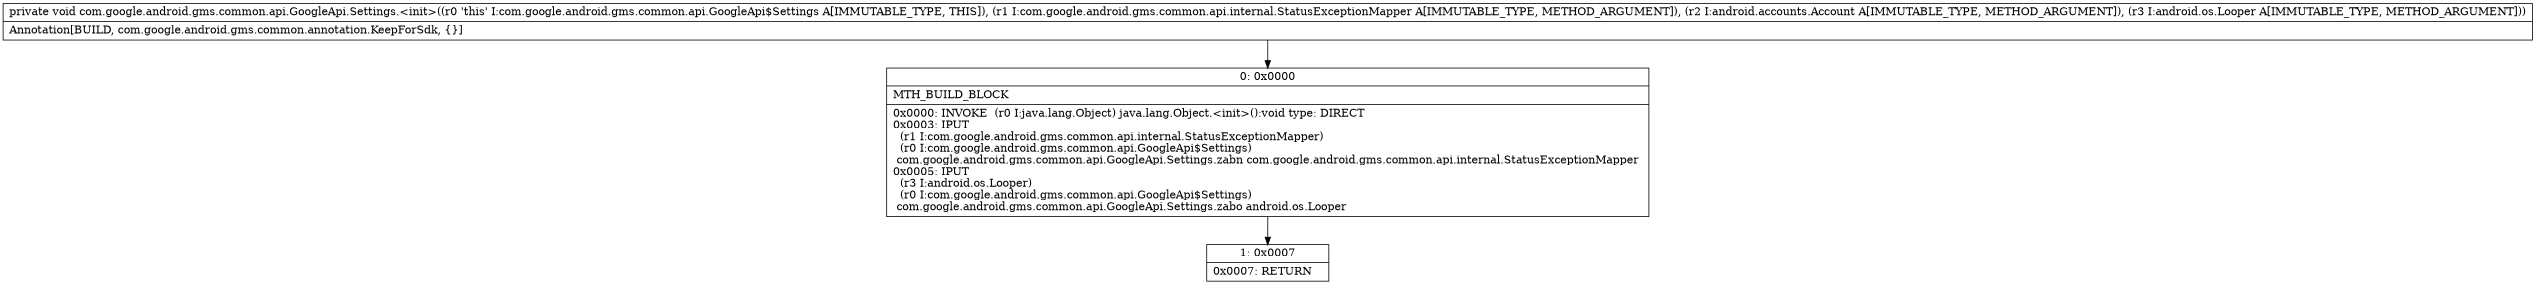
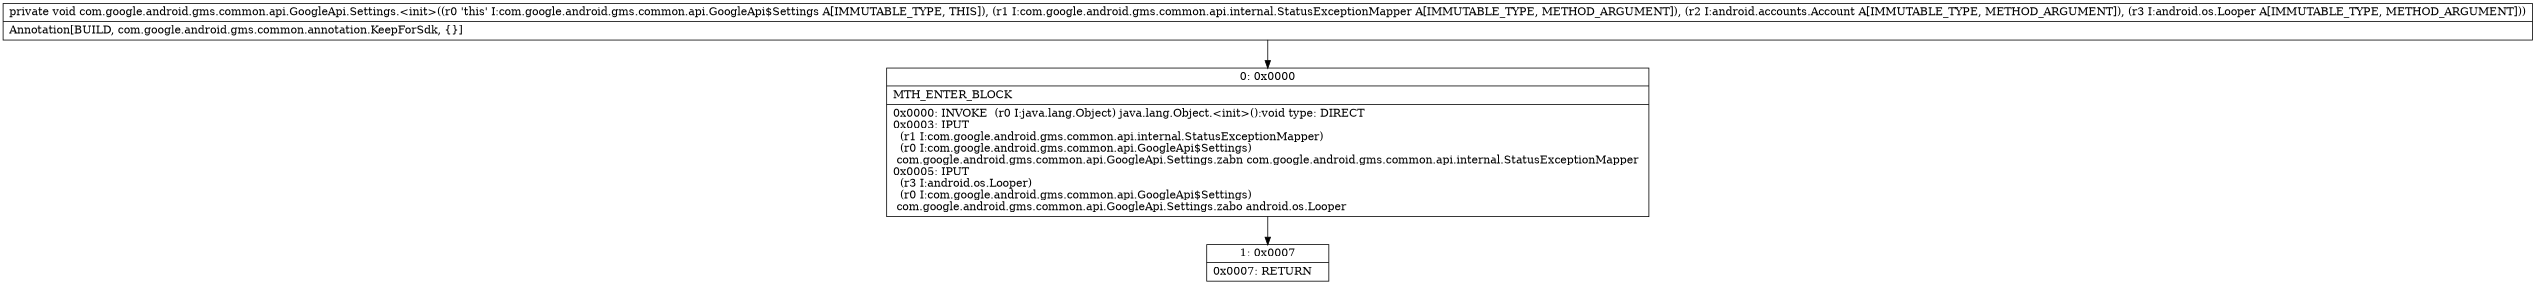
node "0: 0x0000": text "MTH_BUILD_BLOCK" -> "MTH_ENTER_BLOCK"
